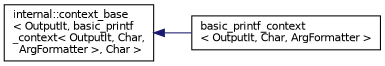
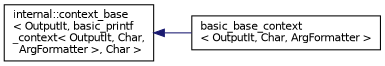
node "basic_printf_context < OutputIt, Char, ArgFormatter >": label "basic_printf_context < OutputIt, Char, ArgFormatter >" -> "basic_base_context < OutputIt, Char, ArgFormatter >"
